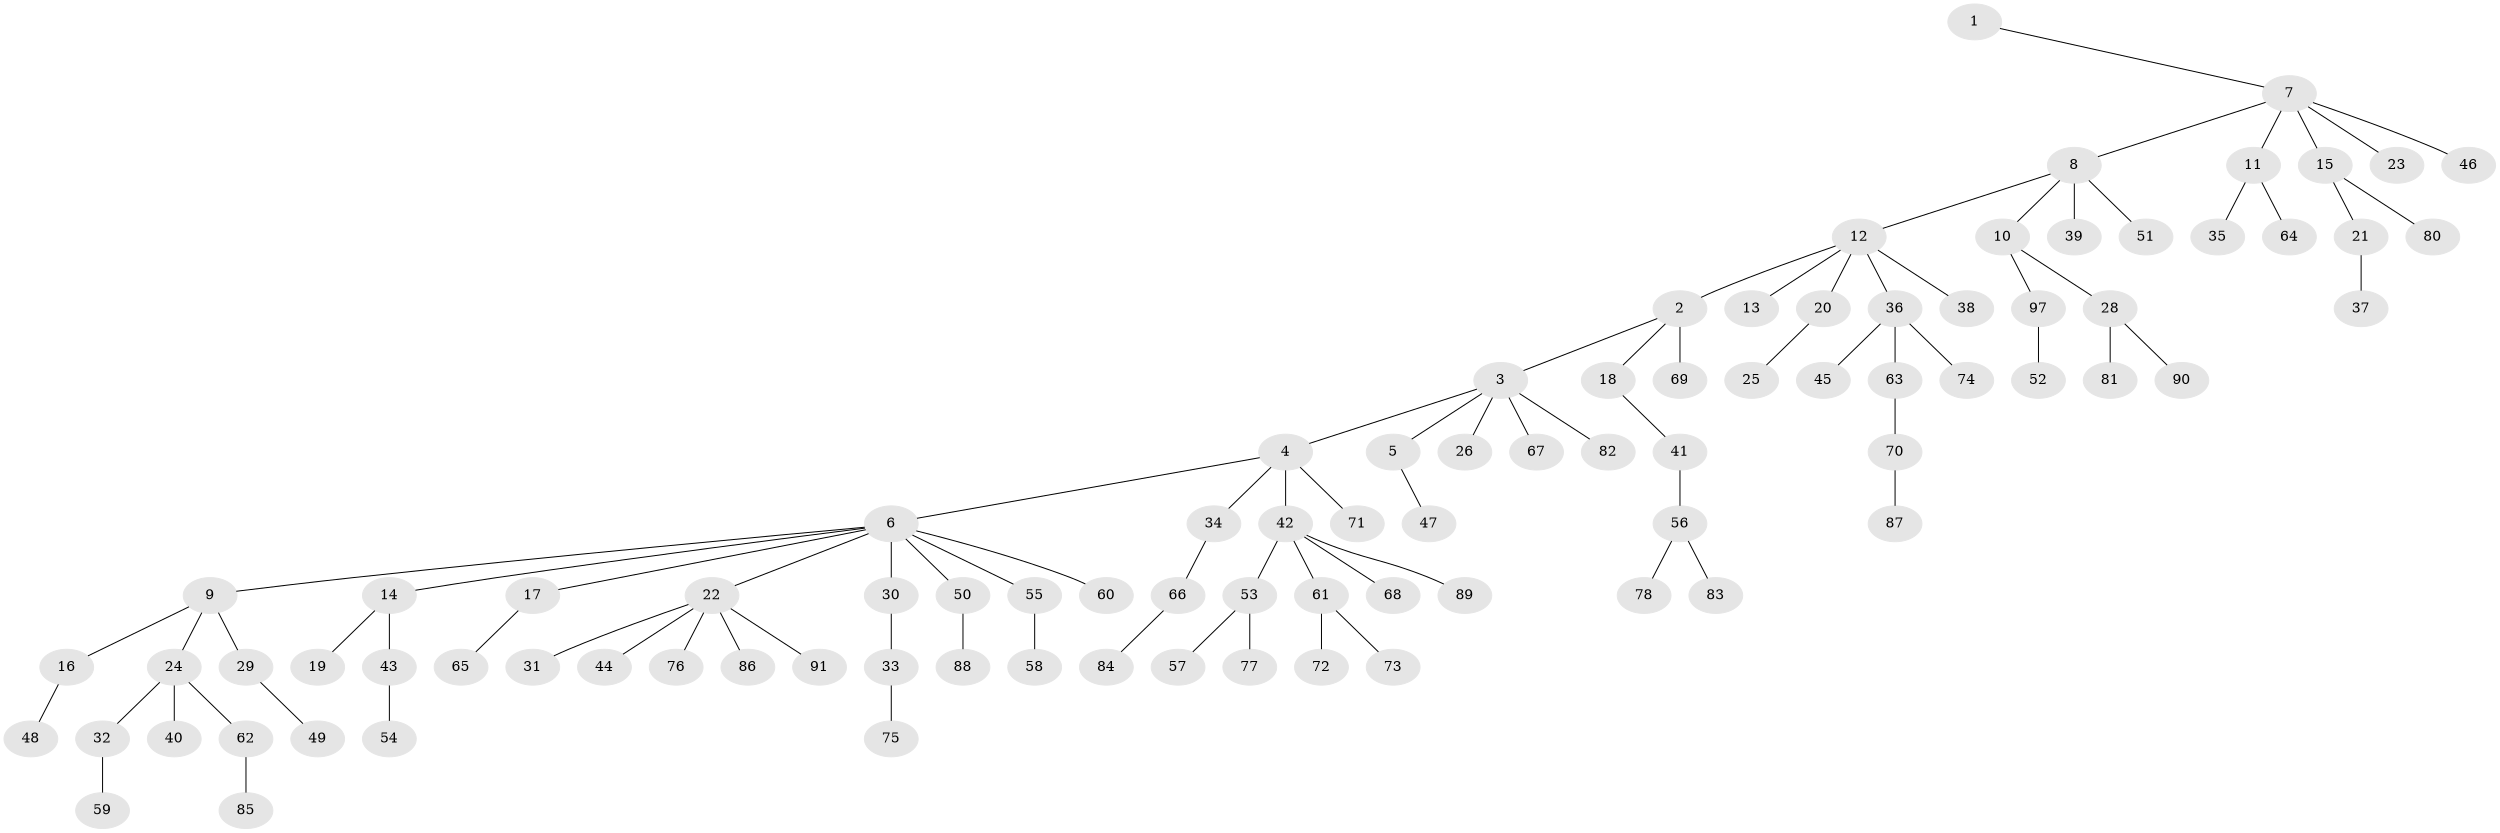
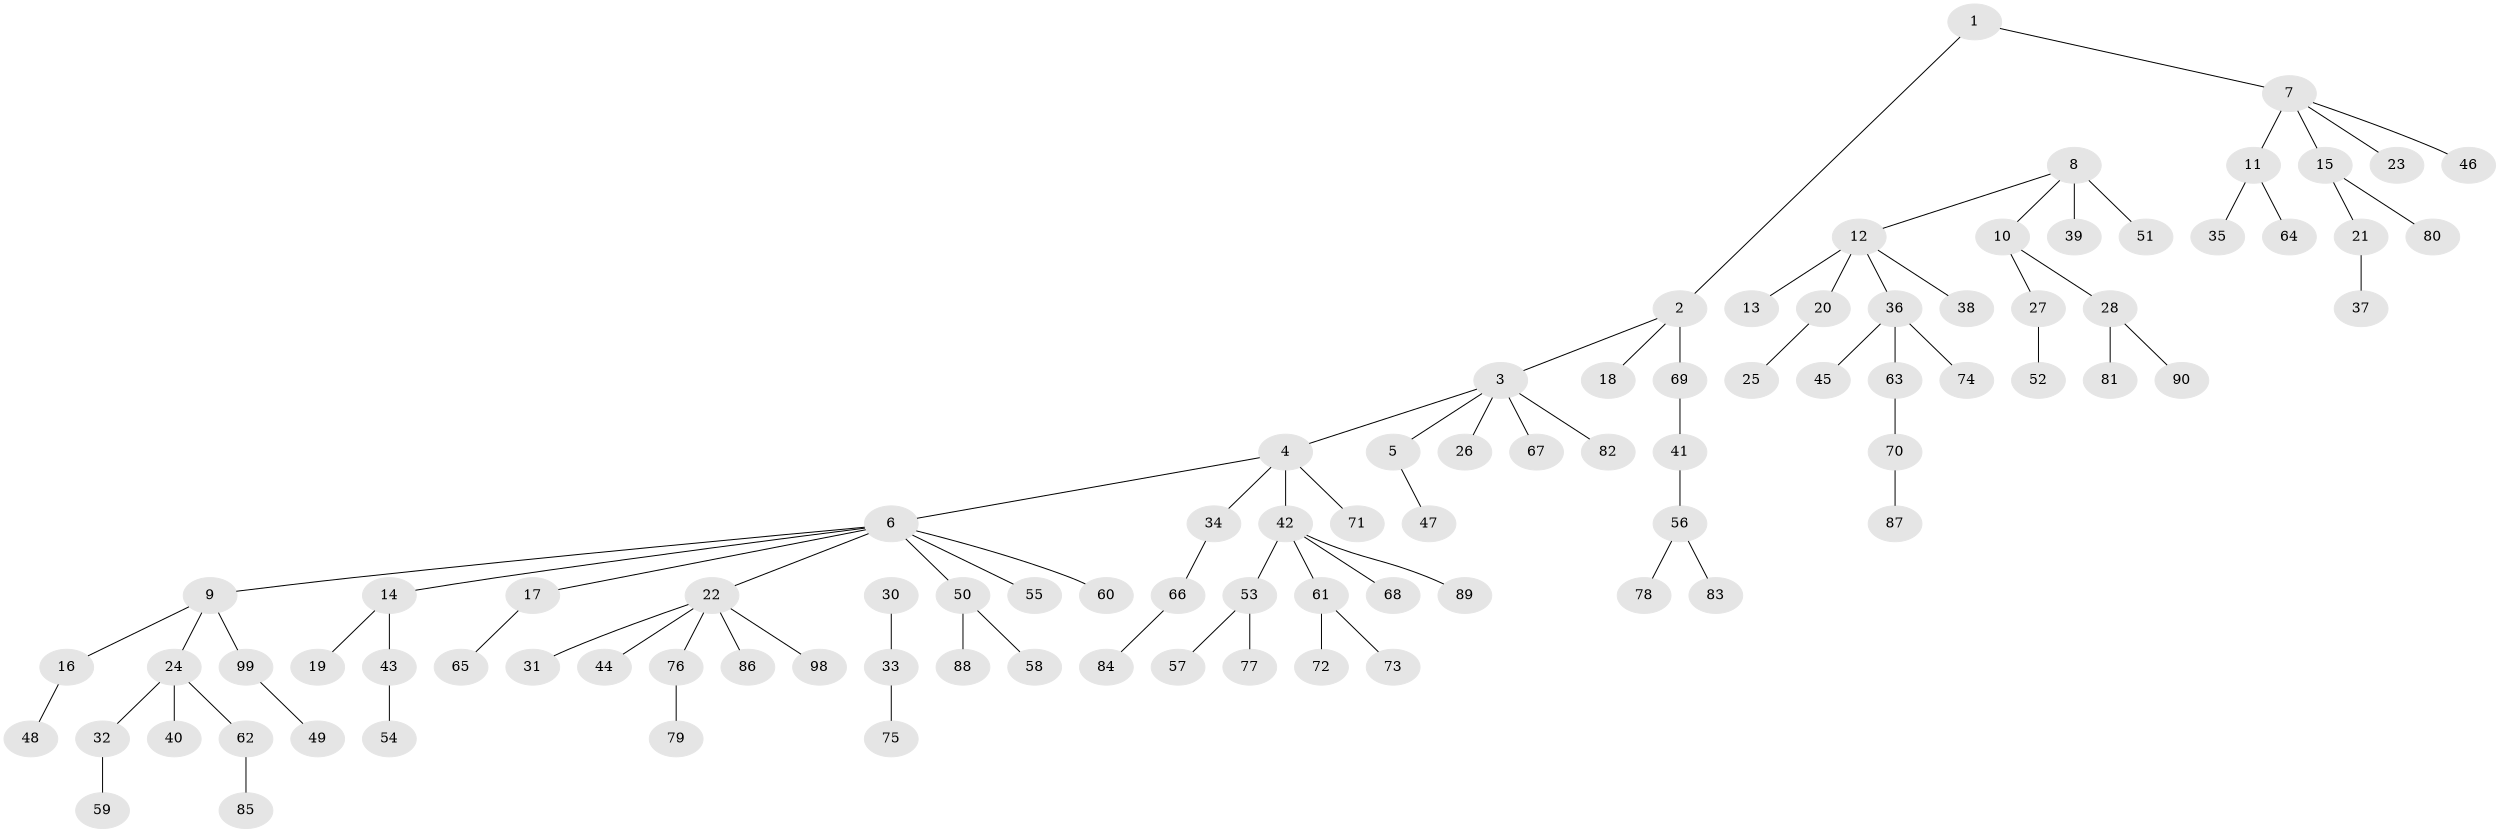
edge "7" -- "8": removed
edge "12" -- "2": now "1" -- "2"
node "97": label "97" -> "27"
edge "18" -- "41": now "69" -- "41"
edge "6" -- "30": removed
edge "55" -- "58": now "50" -- "58"
node "29": label "29" -> "99"
node "91": label "91" -> "98"
node "79": added
